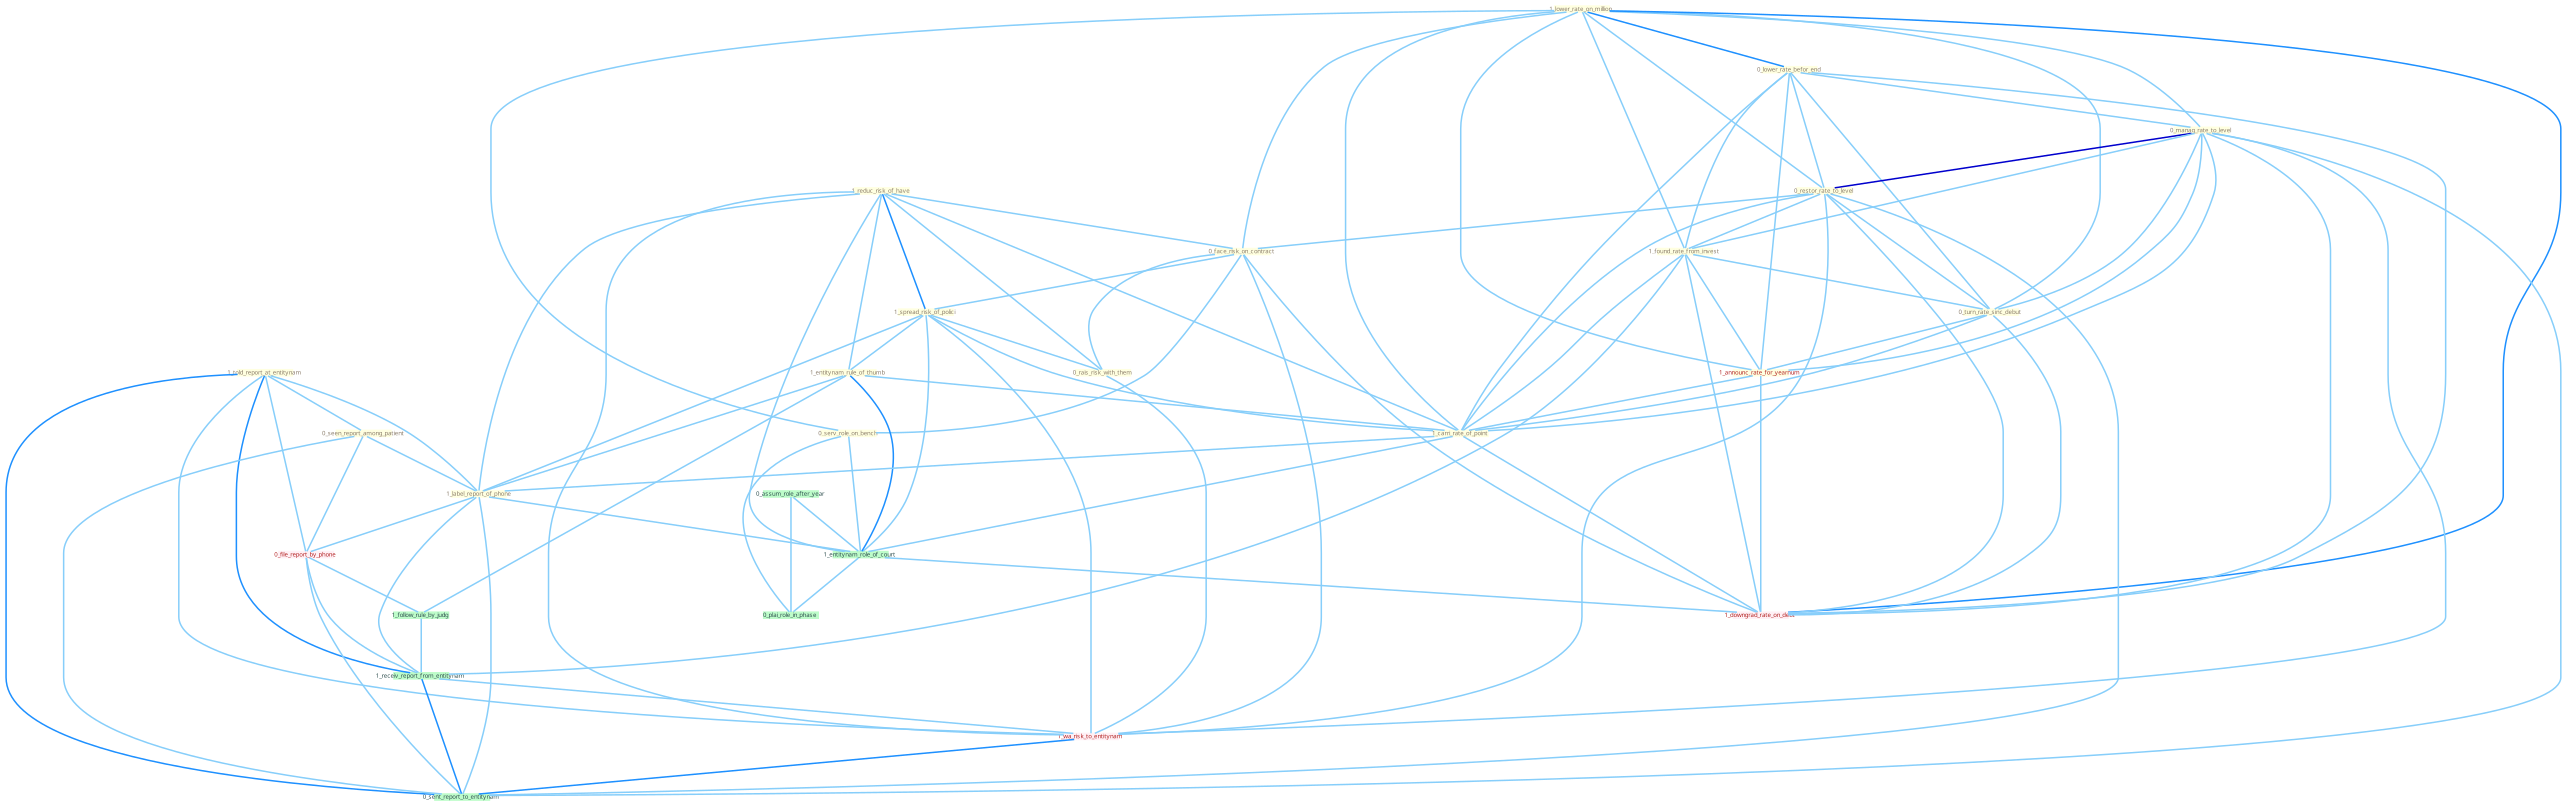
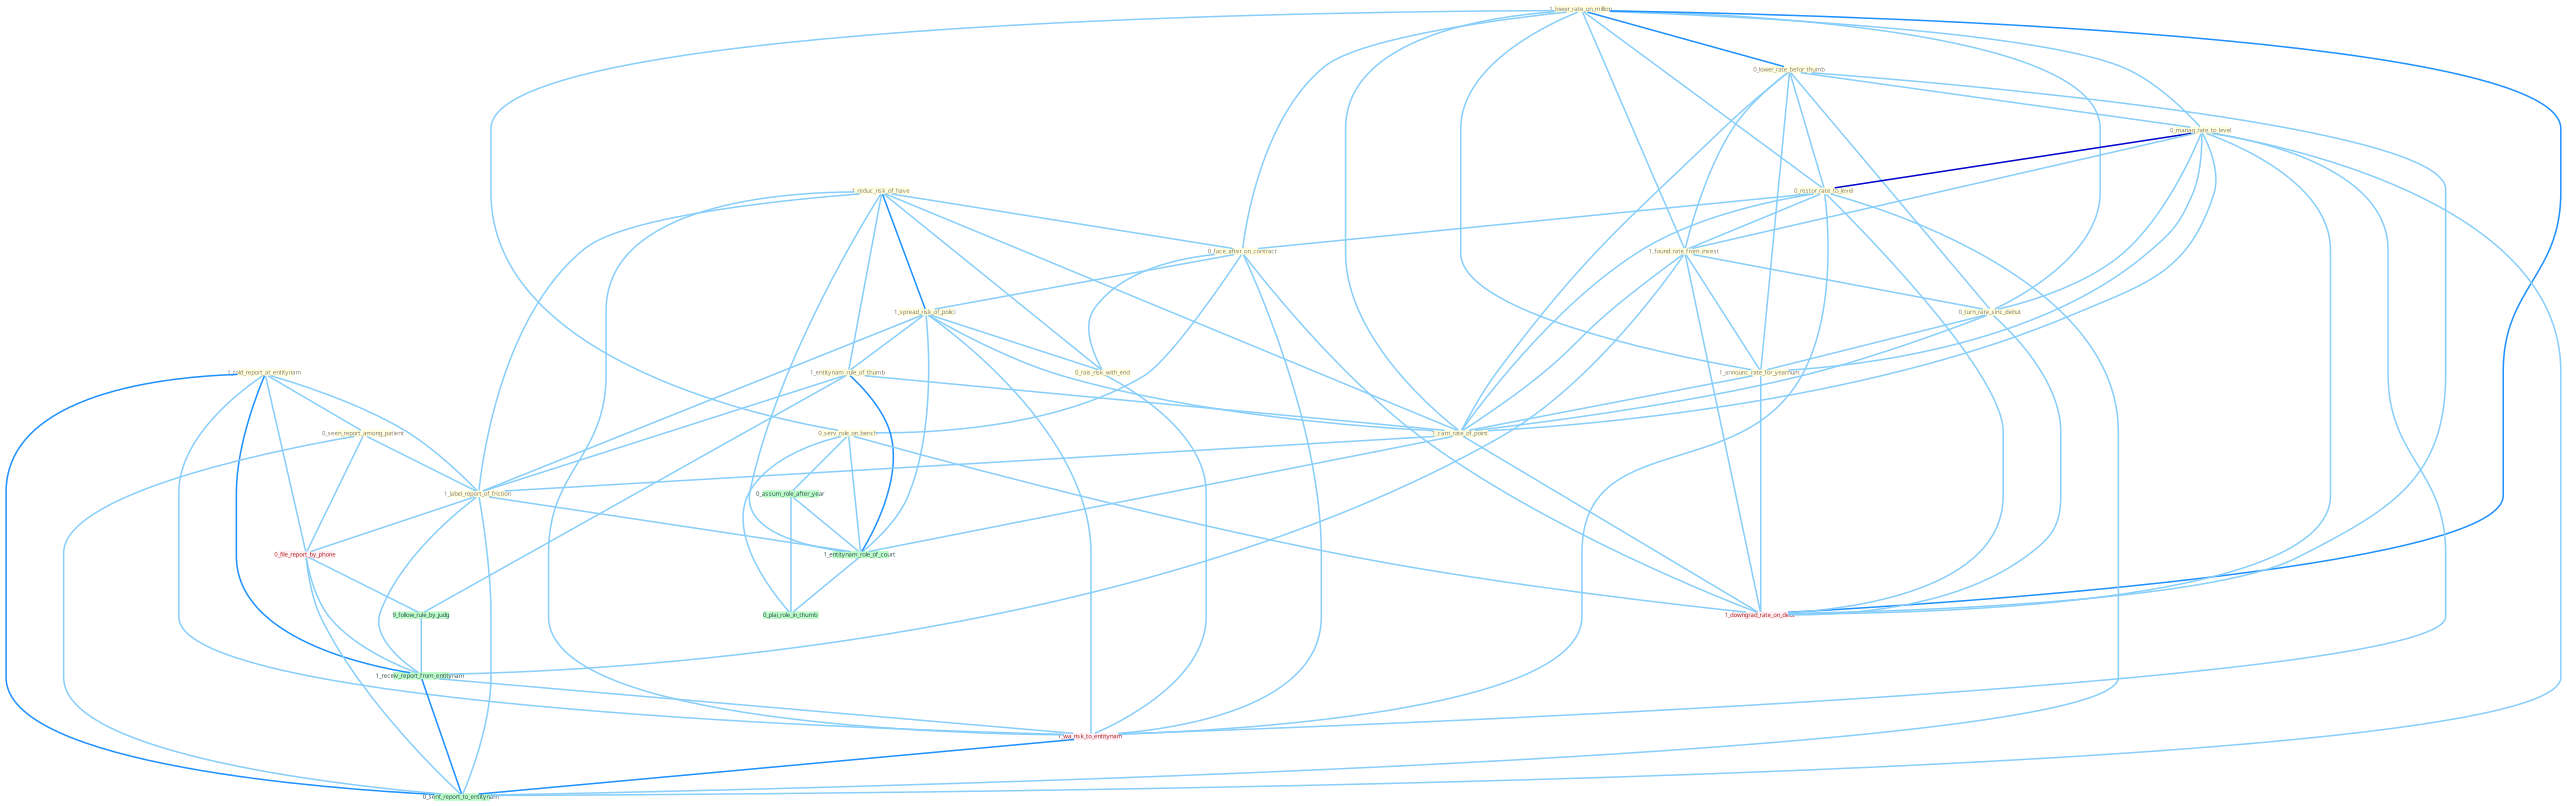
node "0_lower_rate_befor_end": label "0_lower_rate_befor_end" -> "0_lower_rate_befor_thumb"
edge "0_restor_rate_to_level" -- "0_turn_rate_sinc_debut": removed
node "0_face_risk_on_contract": label "0_face_risk_on_contract" -> "0_face_after_on_contract"
node "0_rais_risk_with_them": label "0_rais_risk_with_them" -> "0_rais_risk_with_end"
node "1_announc_rate_for_yearnum": fontcolor #b22222 -> #8b7d6b
edge "0_serv_role_on_bench" -- "0_assum_role_after_year": added
node "1_label_report_of_phone": label "1_label_report_of_phone" -> "1_label_report_of_friction"
edge "1_entitynam_role_of_court" -- "1_downgrad_rate_on_debt": now "0_serv_role_on_bench" -- "1_downgrad_rate_on_debt"
node "1_follow_rule_by_judg": label "1_follow_rule_by_judg" -> "9_follow_rule_by_judg"
node "0_plai_role_in_phase": label "0_plai_role_in_phase" -> "0_plai_role_in_thumb"
